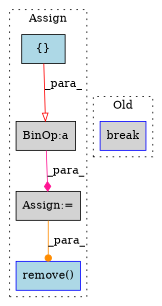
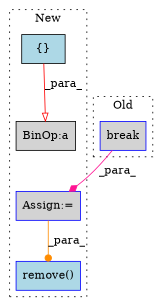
cluster "Assign": label "Assign" -> "New"
edge "BinOp:a" -> "Assign:=": now "break" -> "Assign:="
node "Assign:=": color black -> blue
